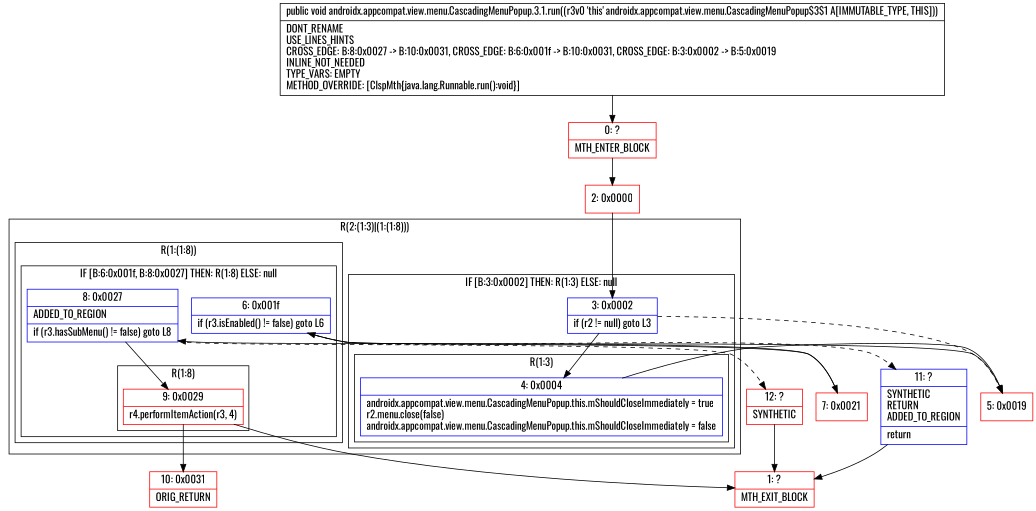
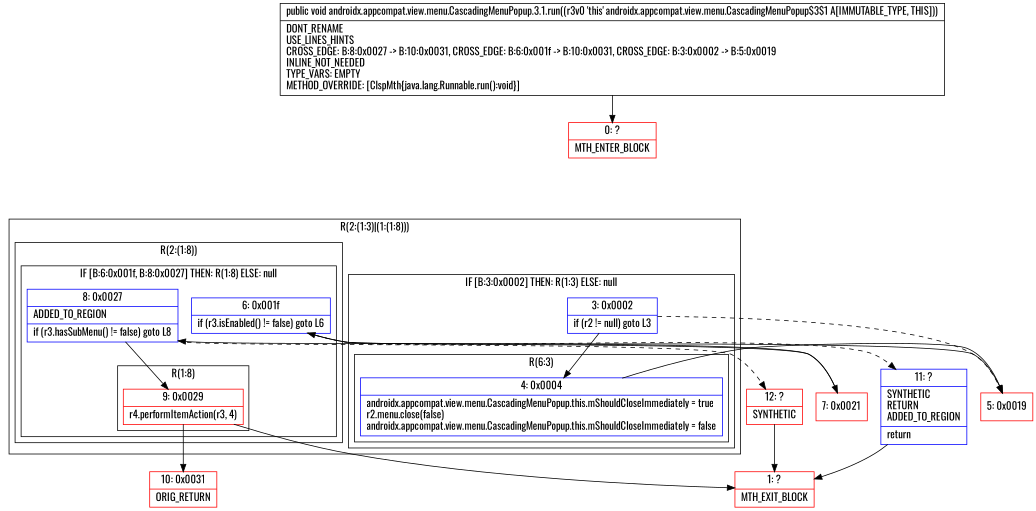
node "2: 0x0000": removed
cluster "R(1:(1:8))": label "R(1:(1:8))" -> "R(2:(1:8))"
cluster "R(1:3)": label "R(1:3)" -> "R(6:3)"
